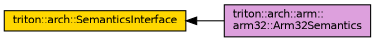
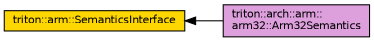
node "triton::arch::SemanticsInterface": label "triton::arch::SemanticsInterface" -> "triton::arm::SemanticsInterface"
